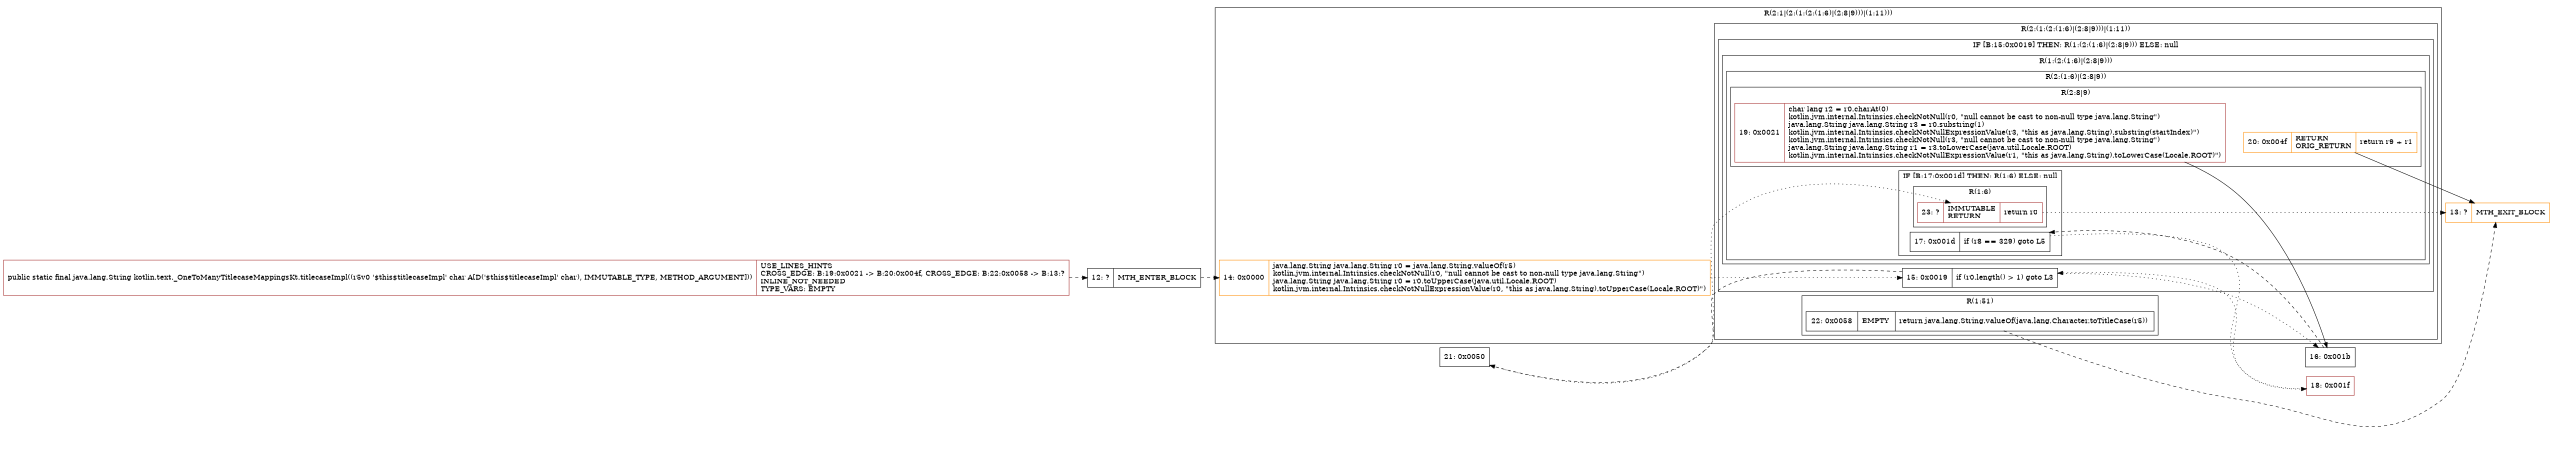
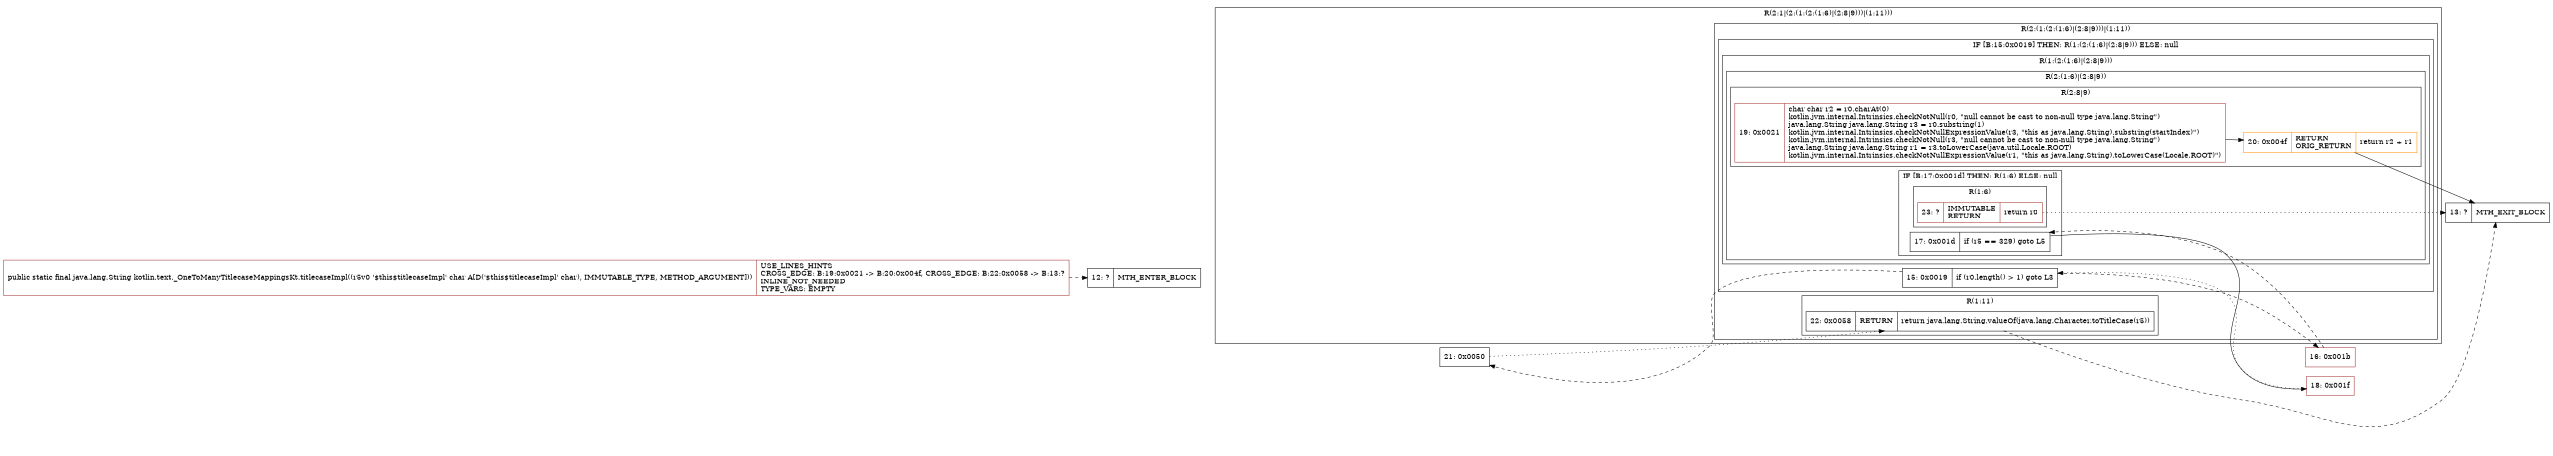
node "19: 0x0021": text "char lang r2 = r0.charAt(0)" -> "char char r2 = r0.charAt(0)"
node "20: 0x004f": text "return r9 + r1" -> "return r2 + r1"
node "13: ?": color darkorange -> black
edge "19: 0x0021" -> "16: 0x001b": now "19: 0x0021" -> "20: 0x004f"
node "17: 0x001d": text "if (r8 == 329) goto L5" -> "if (r5 == 329) goto L5"
edge "21: 0x0050" -> "23: ?": now "21: 0x0050" -> "22: 0x0058"
edge "17: 0x001d" -> "18: 0x001f": style dotted -> solid
node "14: 0x0000": removed
edge "15: 0x0019" -> "16: 0x001b": style dotted -> dashed
cluster "R(1:51)": label "R(1:51)" -> "R(1:11)"
node "22: 0x0058": text "EMPTY" -> "RETURN"
node "16: 0x001b": color black -> brown
